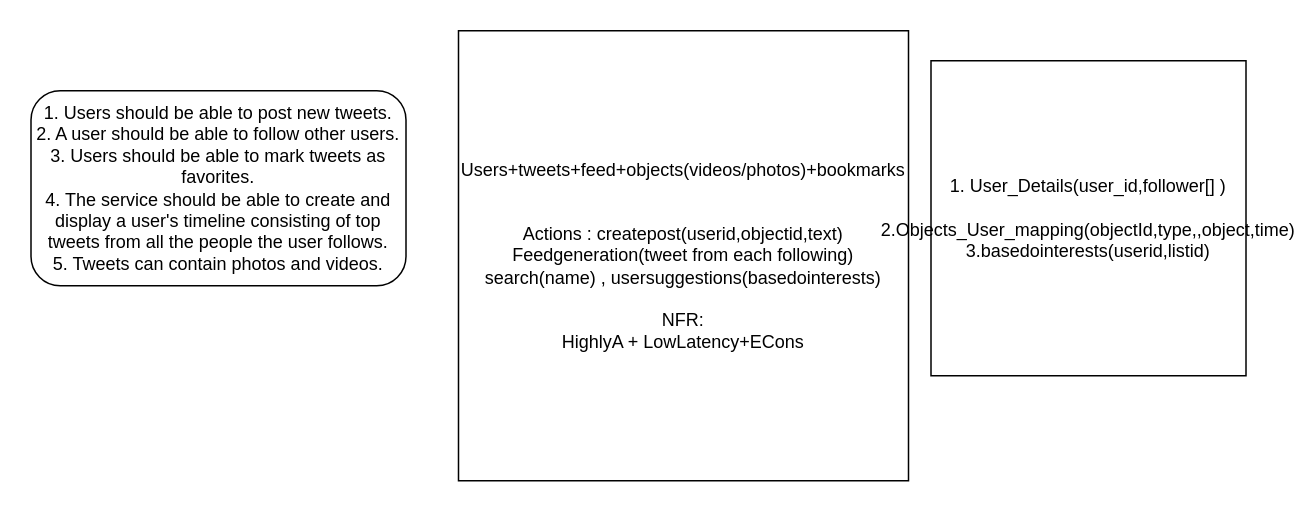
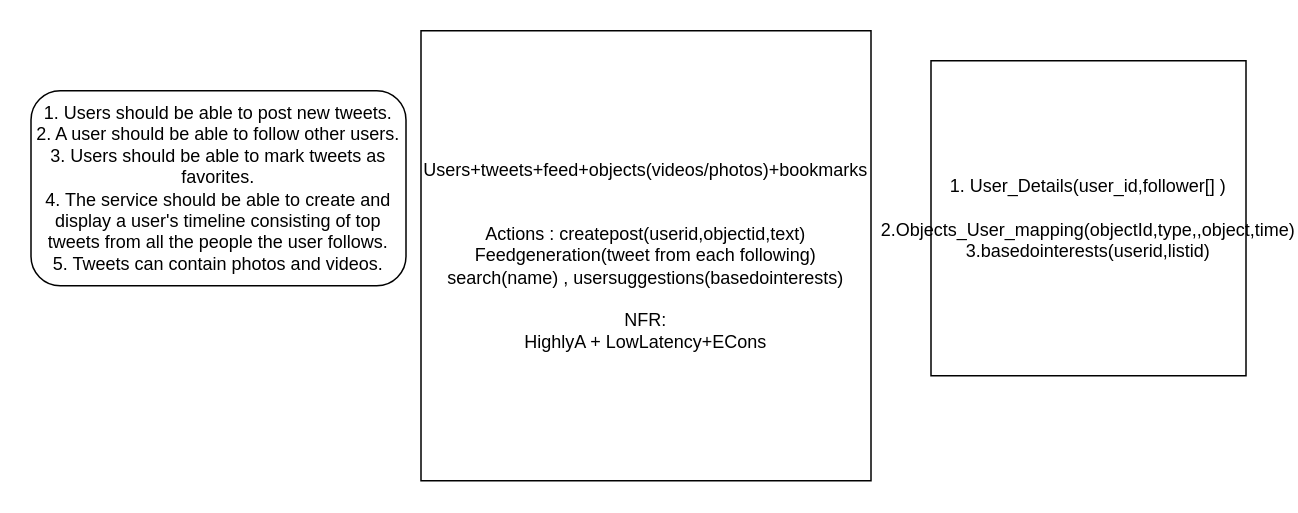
node "Users+tweets+feed+objects(videos/photos)+bookmarks Actions : createpost(userid,objectid,text) Feedgeneration(tweet from each following) search(name) , usersuggestions(basedointerests) NFR: HighlyA + LowLatency+ECons": moved (683, 256) -> (646, 256)
